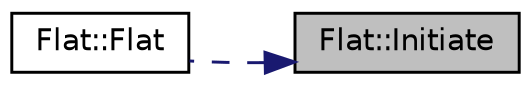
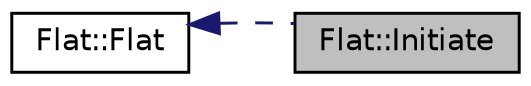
edge "Flat::Flat" -> "Flat::Initiate": reversed
